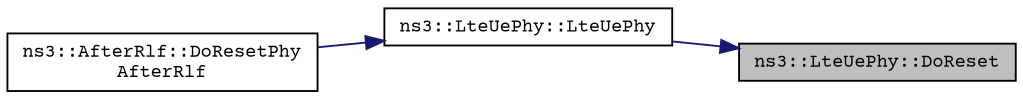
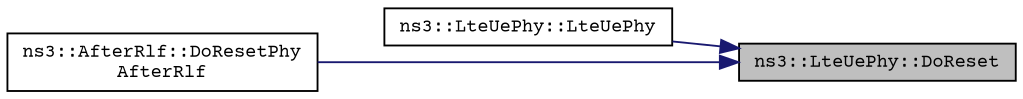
edge "ns3::AfterRlf::DoResetPhy AfterRlf" -> "ns3::LteUePhy::LteUePhy": now "ns3::AfterRlf::DoResetPhy AfterRlf" -> "ns3::LteUePhy::DoReset"
